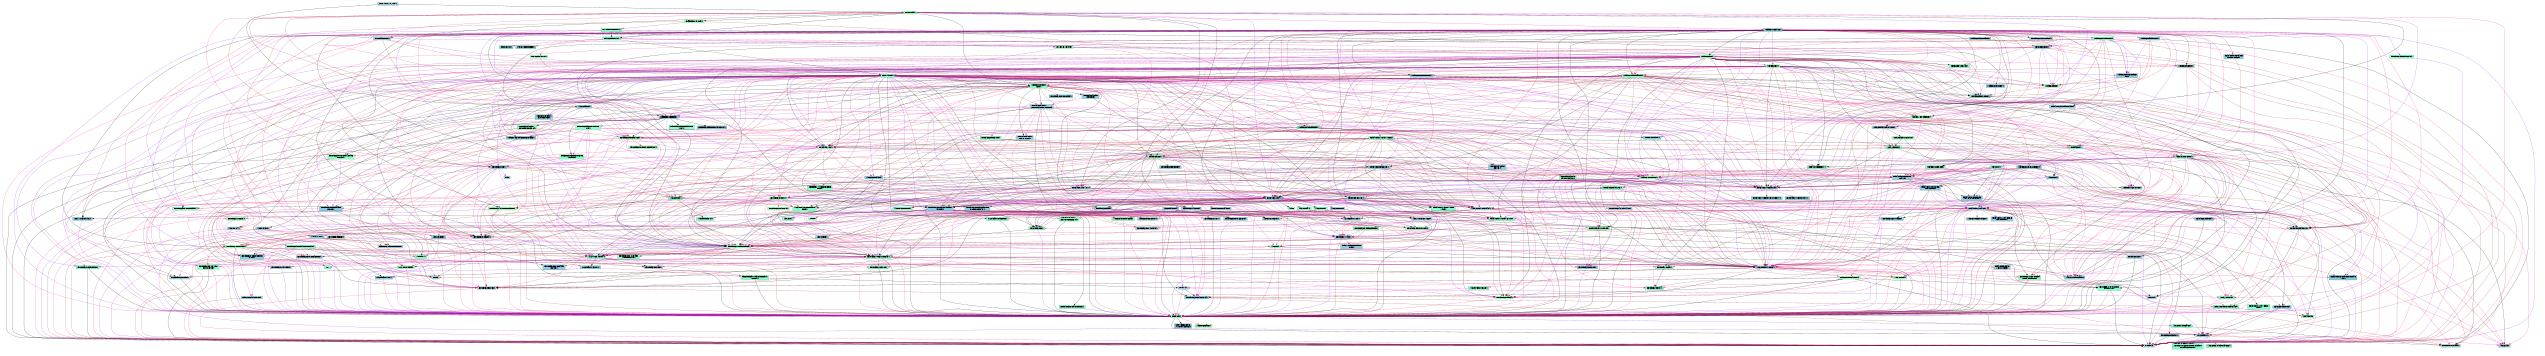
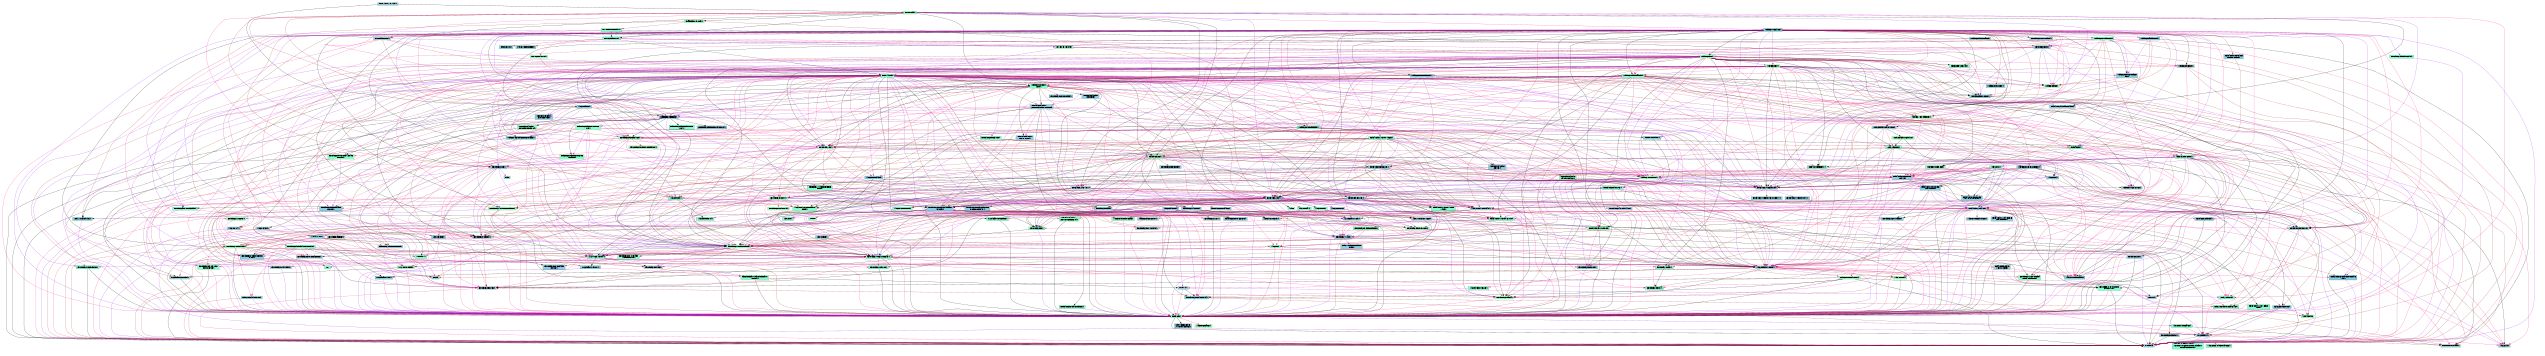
edge "Templates/Casts.h" -> "type_traits": now "UObject/PersistentObject Ptr.h" -> "type_traits"
edge "UObject/NameTypes.h" -> "Misc/AssertionMacros.h": removed
edge "Traits/IsContiguousContainer.h" -> "CoreTypes.h": now "Traits/ElementType.h" -> "CoreTypes.h"
